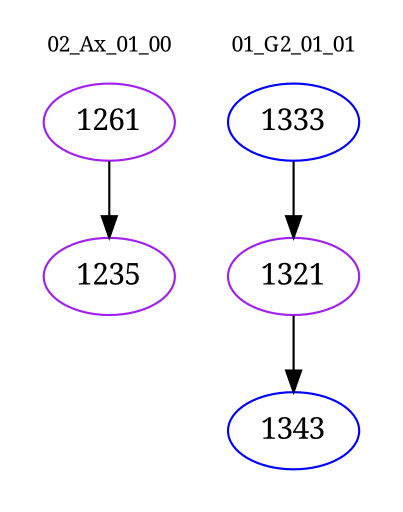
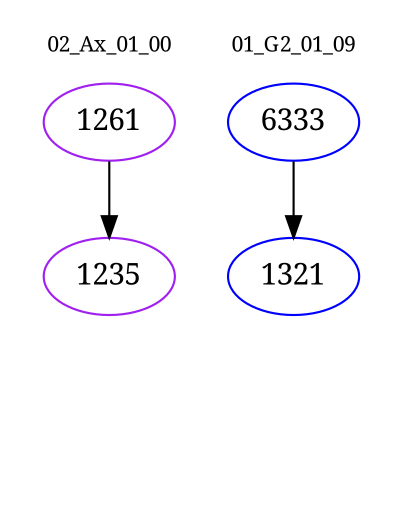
cluster "01_G2_01_01": label "01_G2_01_01" -> "01_G2_01_09"
node "1333": label "1333" -> "6333"
node "1321": color purple -> blue
node "1343": removed
